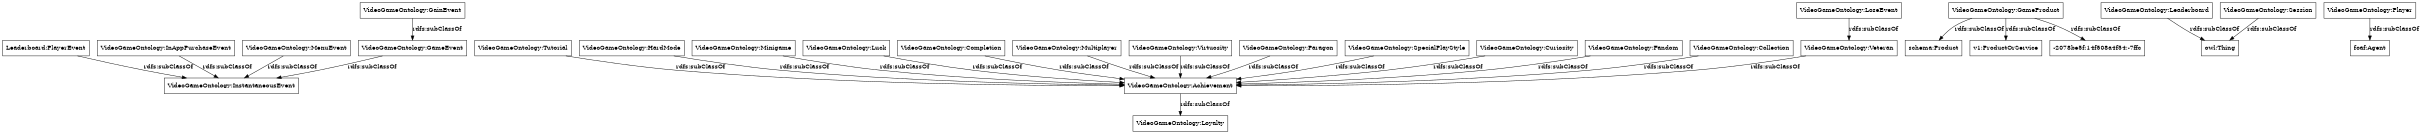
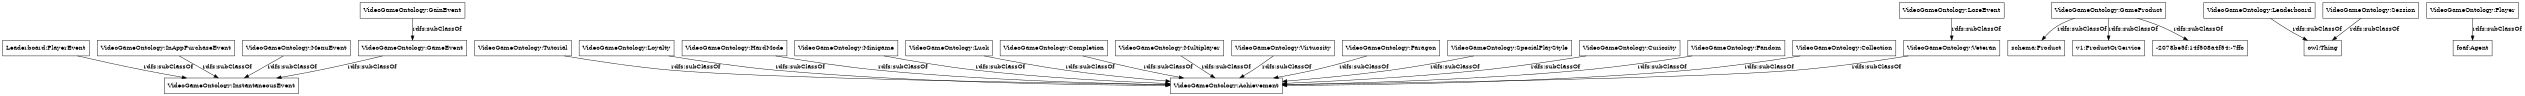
edge "VideoGameOntology:Achievement" -> "VideoGameOntology:Loyalty": reversed
